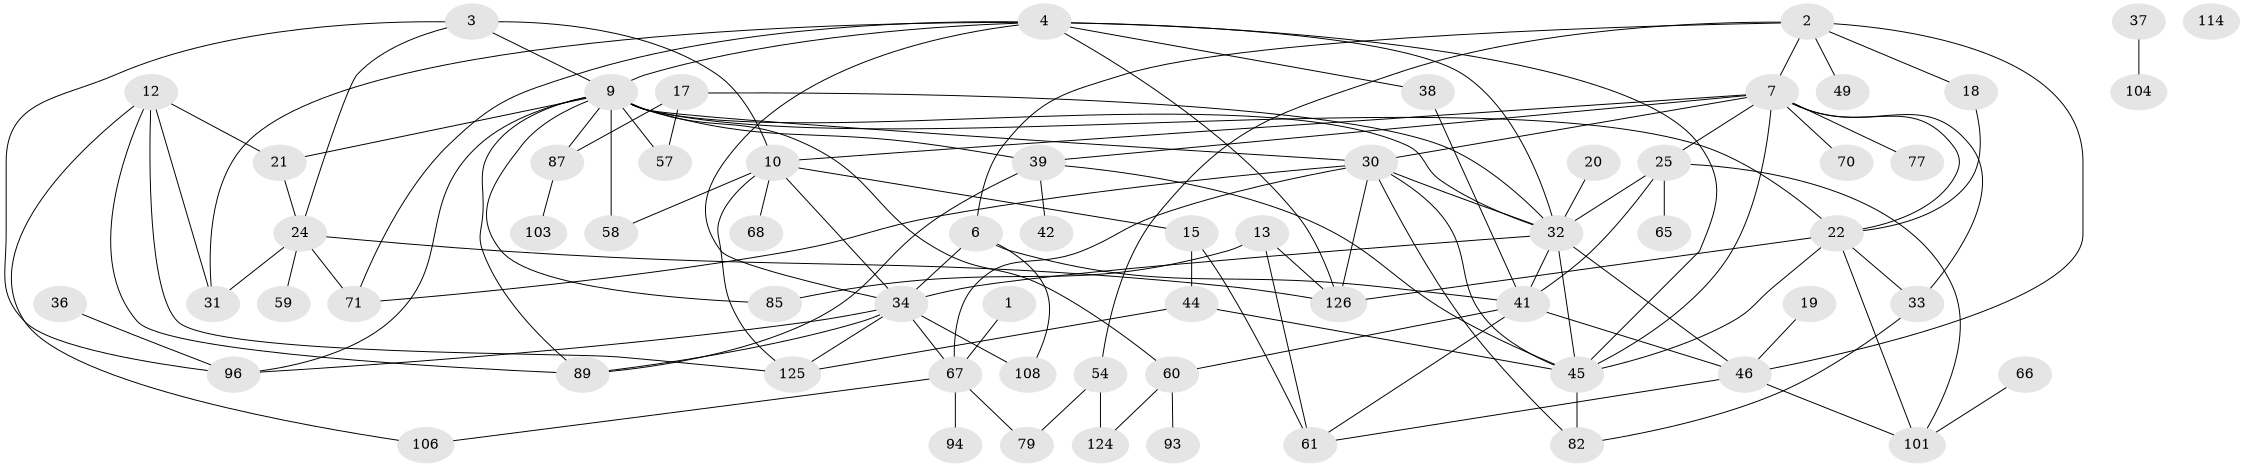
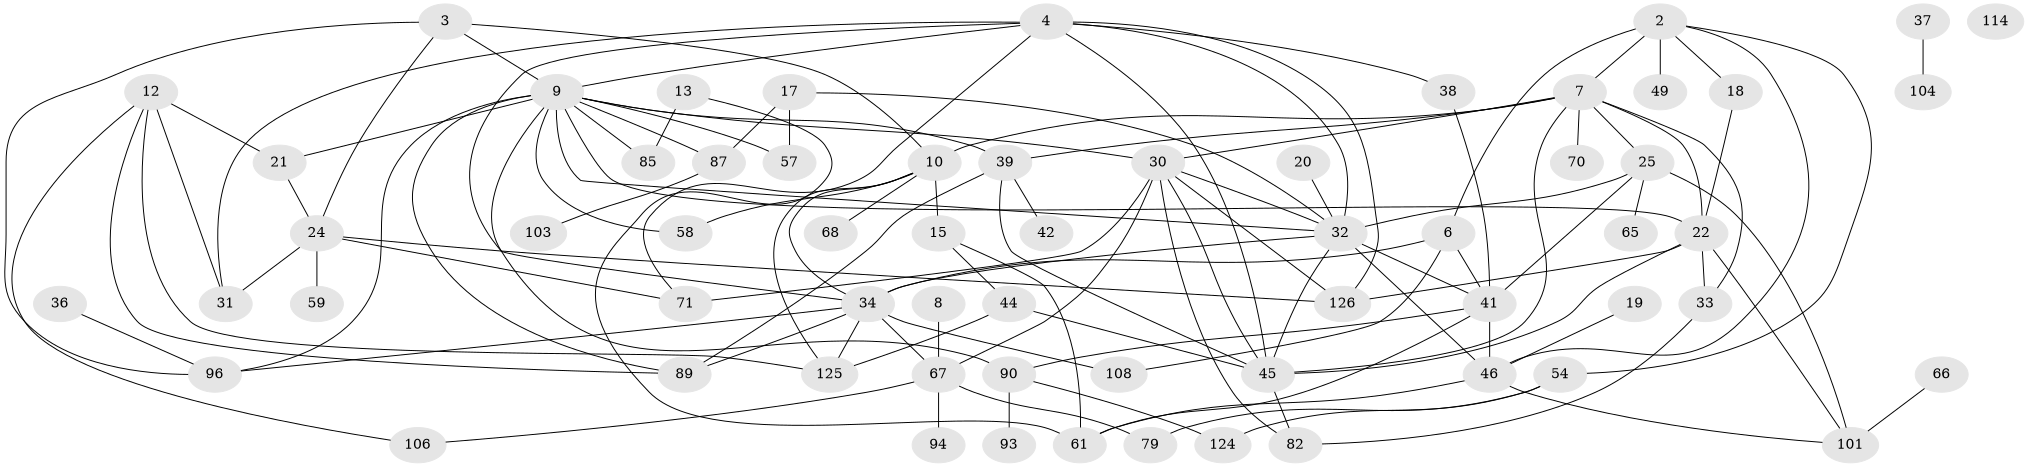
node "77": removed
edge "13" -- "126": removed
node "1": label "1" -> "8"
node "60": label "60" -> "90"
